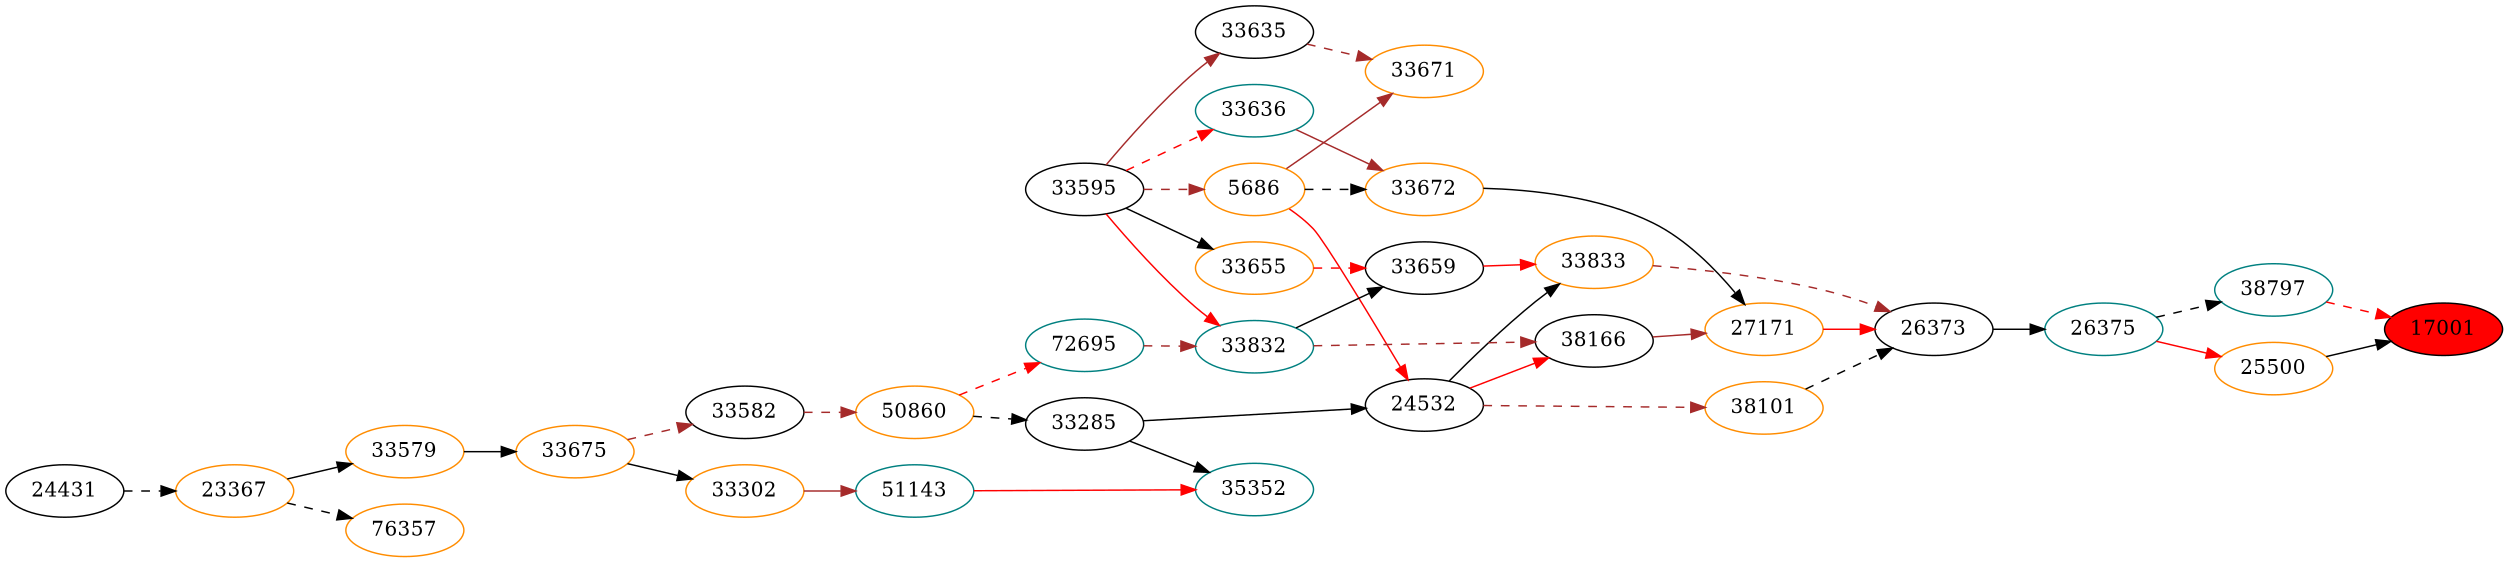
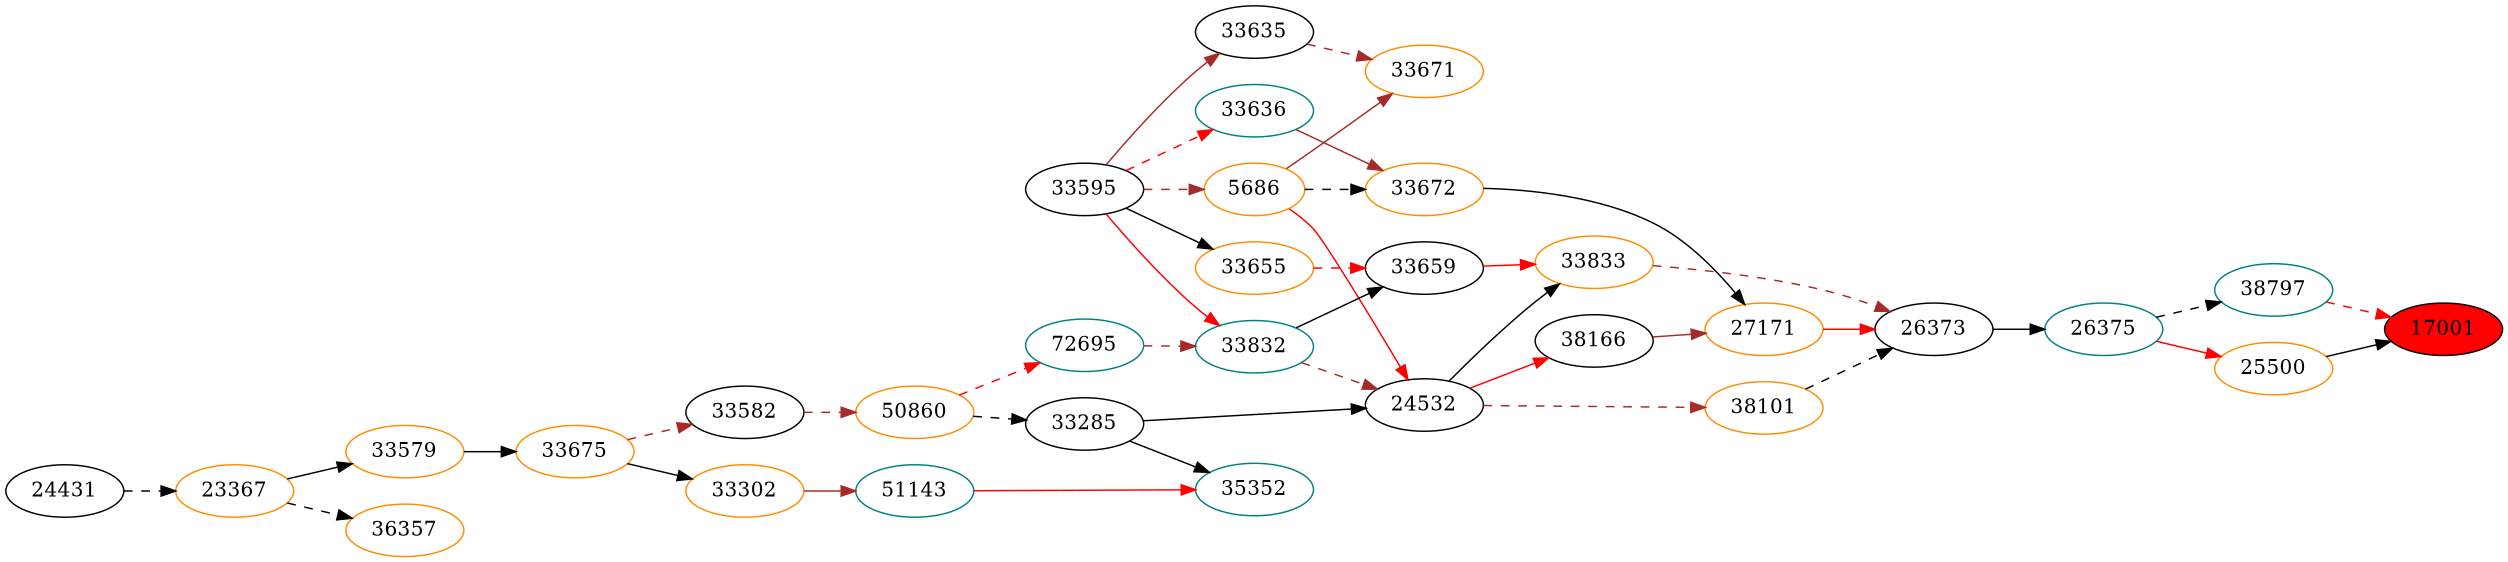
edge "33832" -> "38166": now "33832" -> "24532"
node "76357": label "76357" -> "36357"
